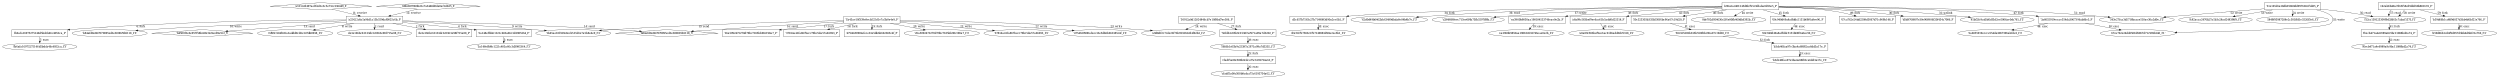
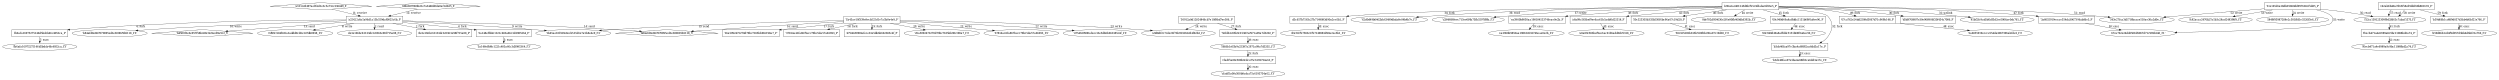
edge "'3a6055919eccce554da3067396abfde3_P'" -> "'3a6055919eccce554da3067396abfde3_F3'": now "'67ca762e24dd2508d5067d71c969b148_P'" -> "'3a6055919eccce554da3067396abfde3_F3'"
edge "'50c325303b335b550f6bc96a07c19d20_F3'" -> "'b3cb40faa97e3ba4a88f82ca6dd3a17e_P'": now "'b96a2ac401345d6b7b5c3fdaba0d56e5_P'" -> "'b3cb40faa97e3ba4a88f82ca6dd3a17e_P'"
